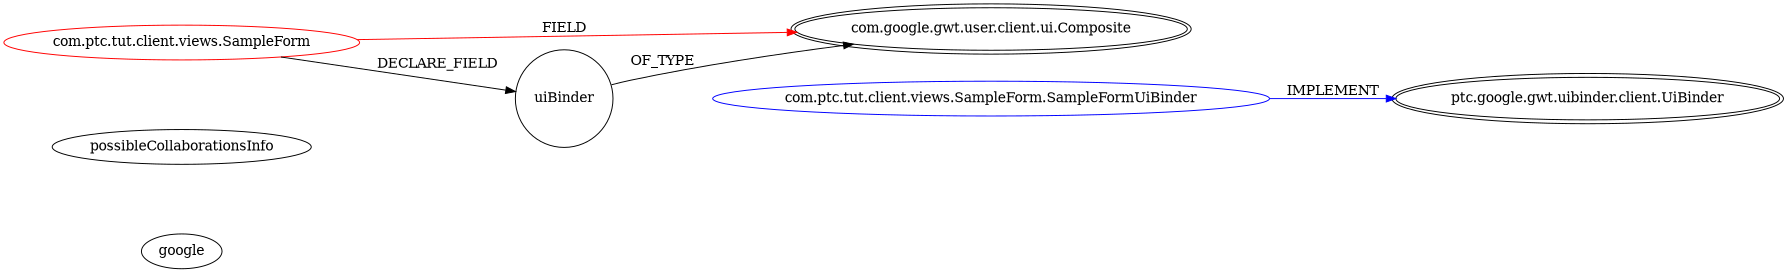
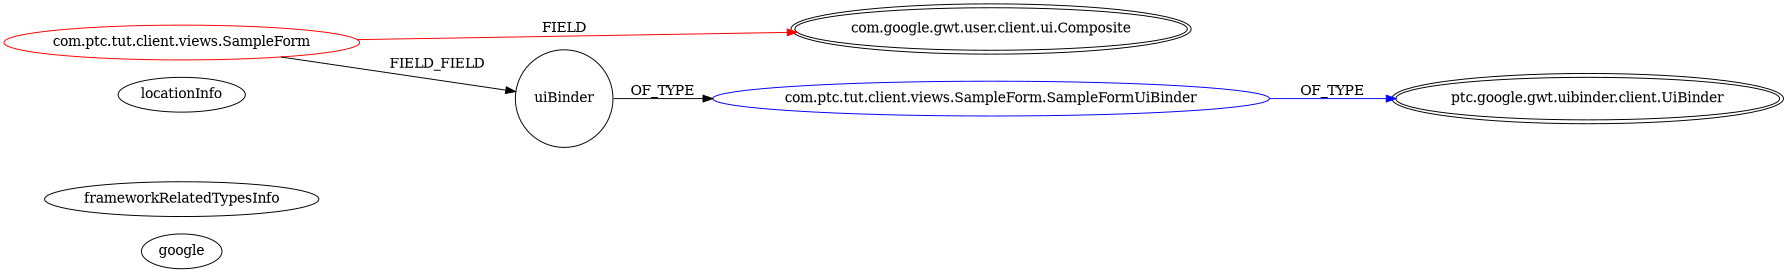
edge "uiBinder" -> "com.google.gwt.user.client.ui.Composite": now "uiBinder" -> "com.ptc.tut.client.views.SampleForm.SampleFormUiBinder"
edge "com.ptc.tut.client.views.SampleForm" -> "uiBinder": label "DECLARE_FIELD" -> "FIELD_FIELD"
edge "com.ptc.tut.client.views.SampleForm.SampleFormUiBinder" -> "ptc.google.gwt.uibinder.client.UiBinder": label "IMPLEMENT" -> "OF_TYPE"
node "locationInfo": added
node "possibleCollaborationsInfo": removed
node "frameworkRelatedTypesInfo": added
